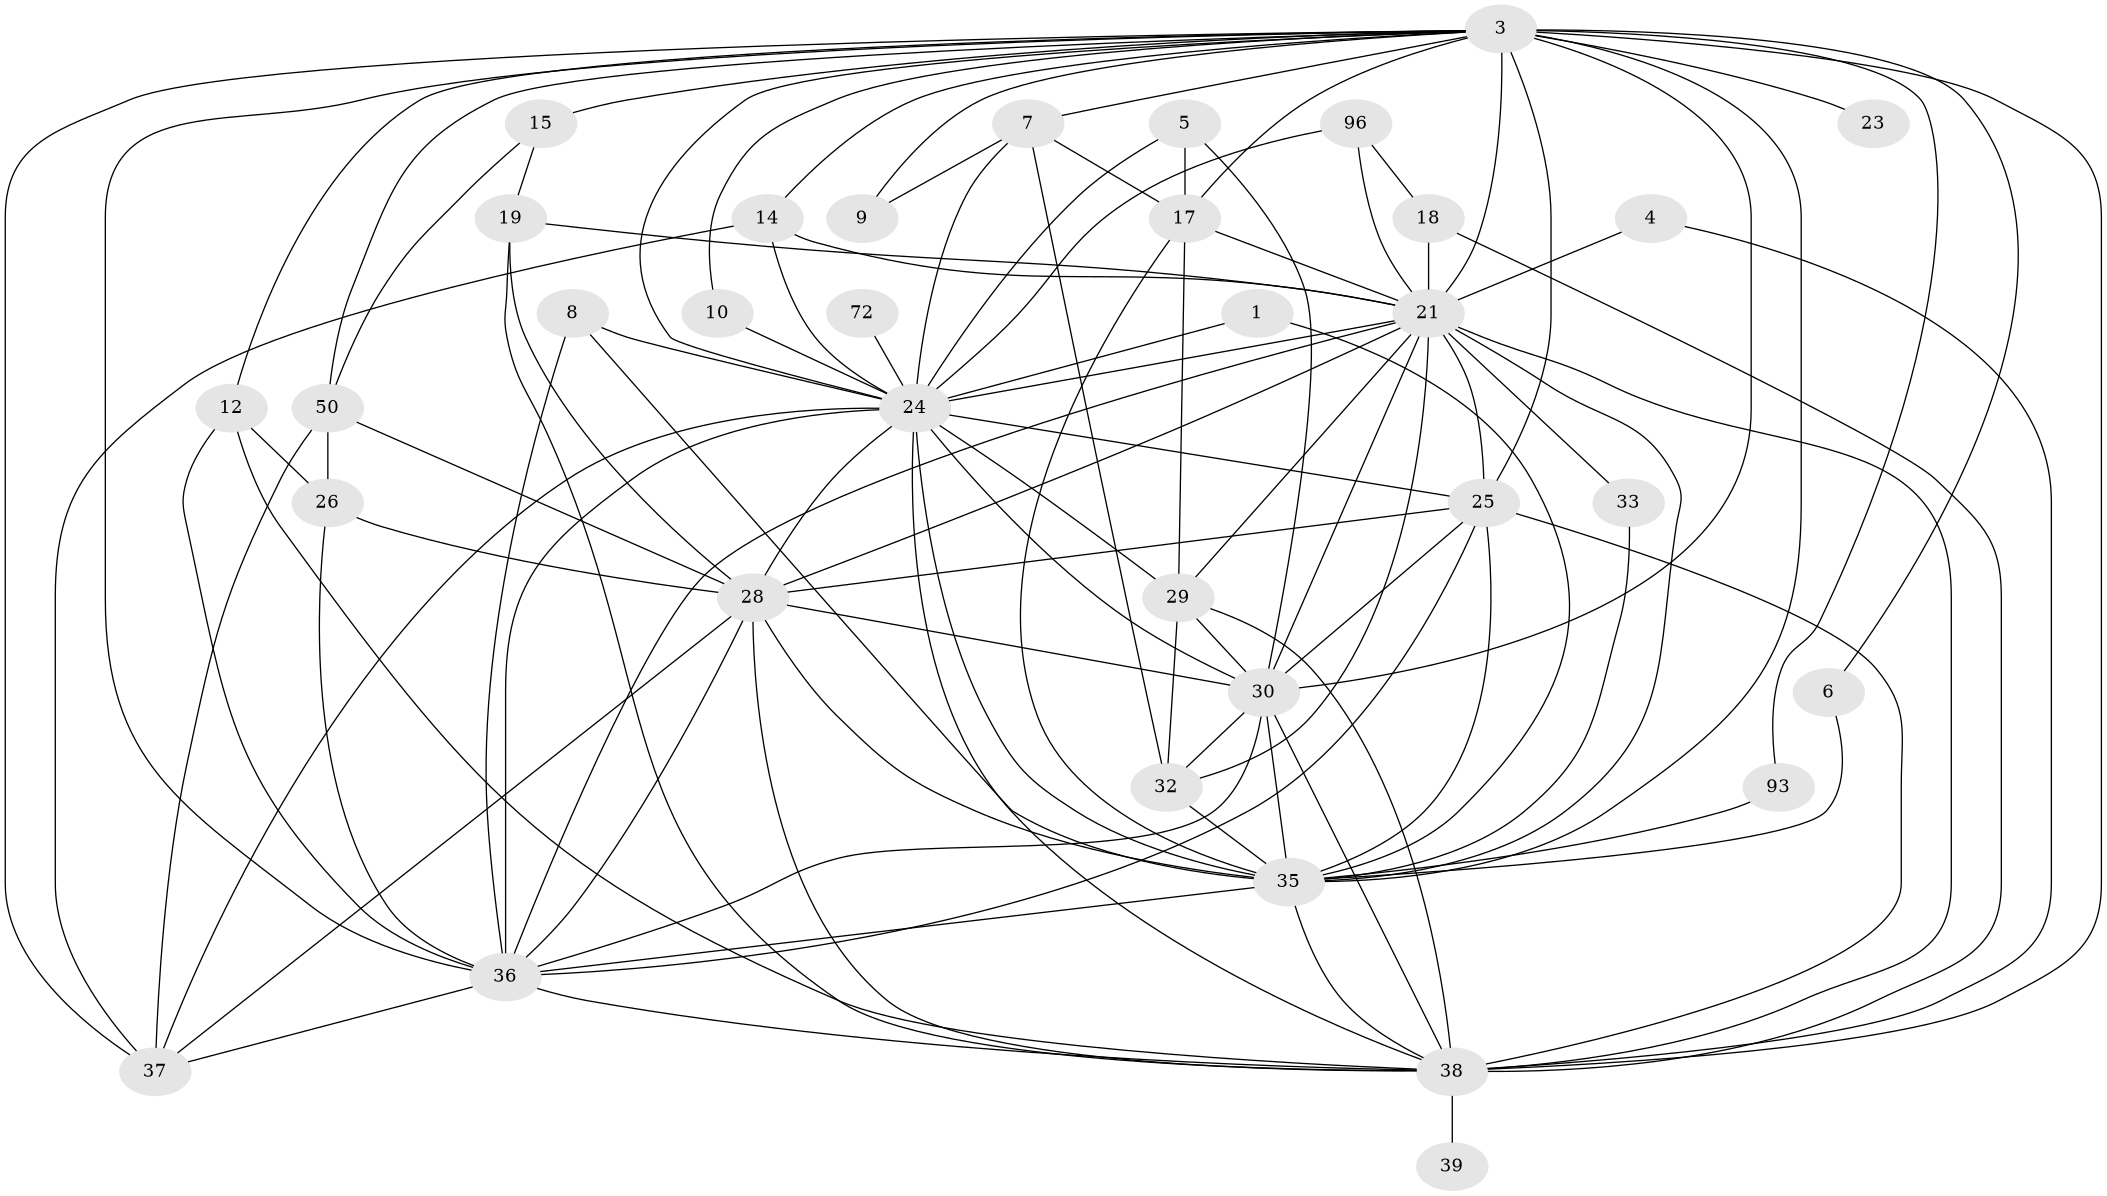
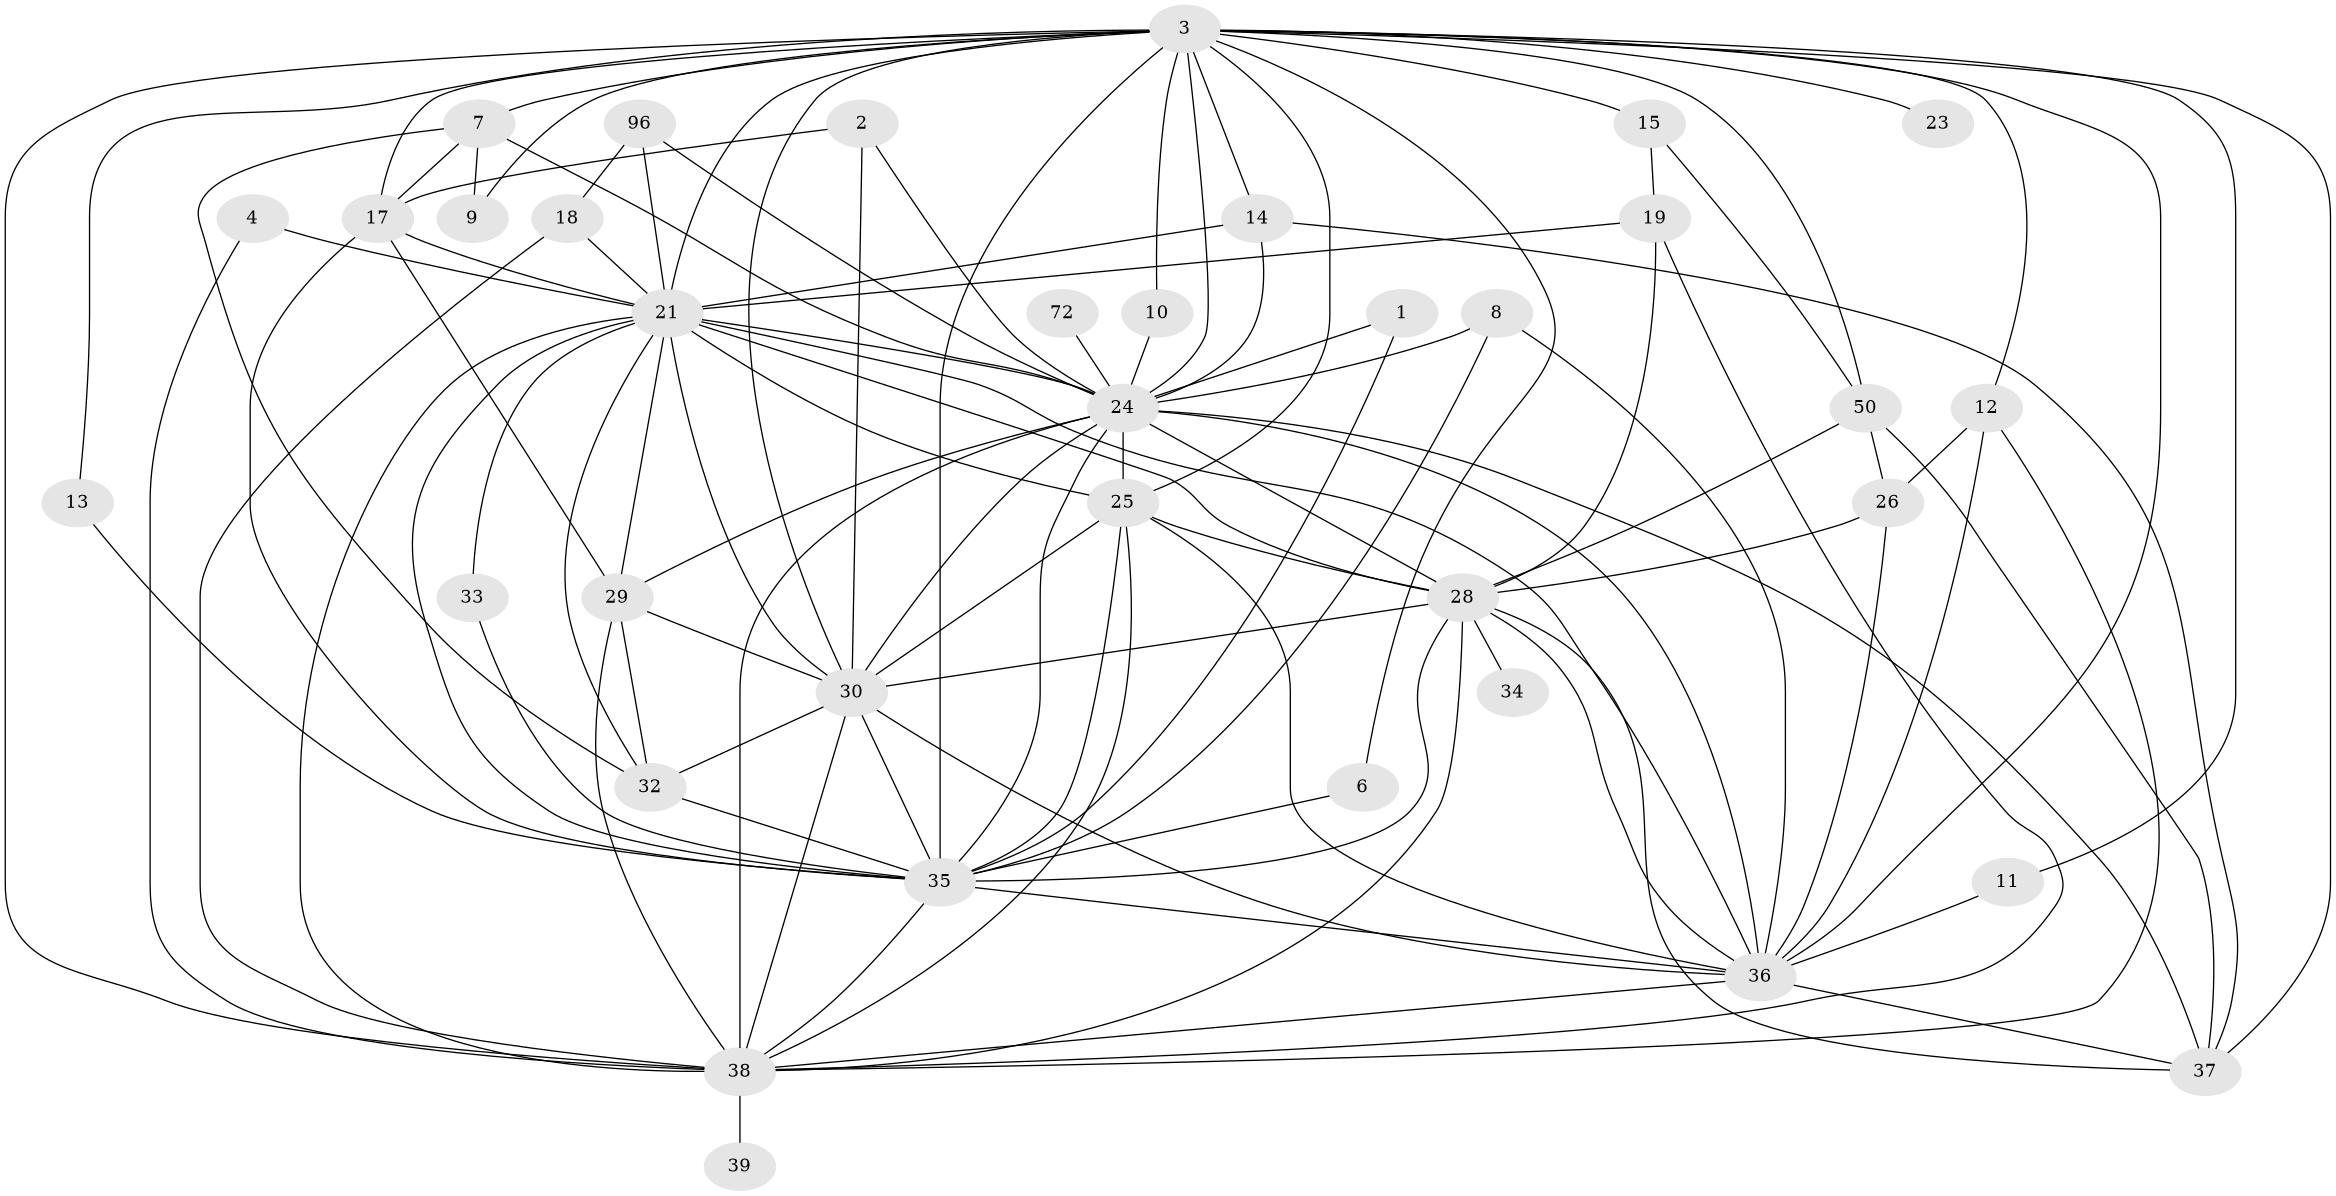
node "5": label "5" -> "2"
node "34": added
node "93": label "93" -> "13"
node "11": added
